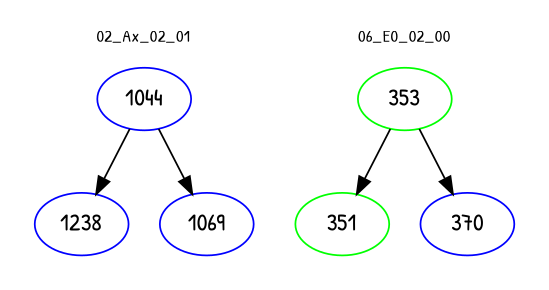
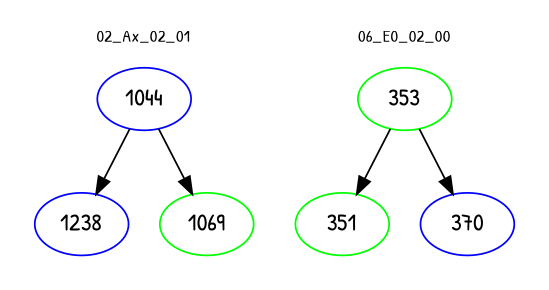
node "1069": color blue -> green
